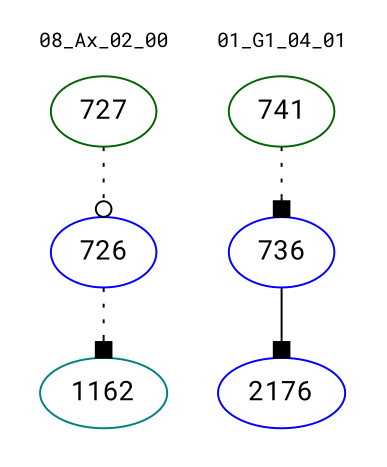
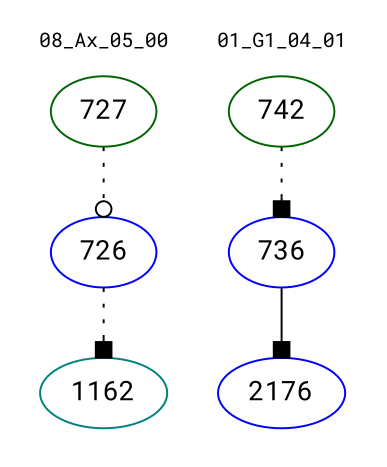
cluster "08_Ax_02_00": label "08_Ax_02_00" -> "08_Ax_05_00"
node "741": label "741" -> "742"
